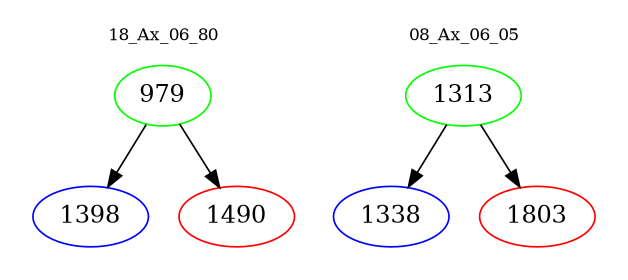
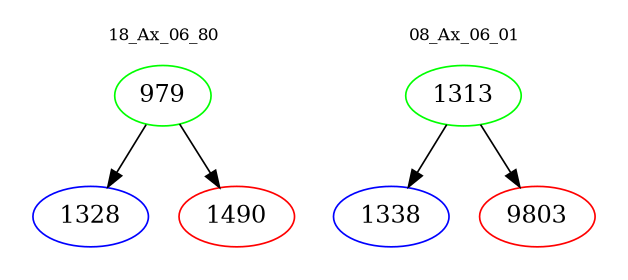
cluster "08_Ax_06_05": label "08_Ax_06_05" -> "08_Ax_06_01"
node "1398": label "1398" -> "1328"
node "1803": label "1803" -> "9803"
